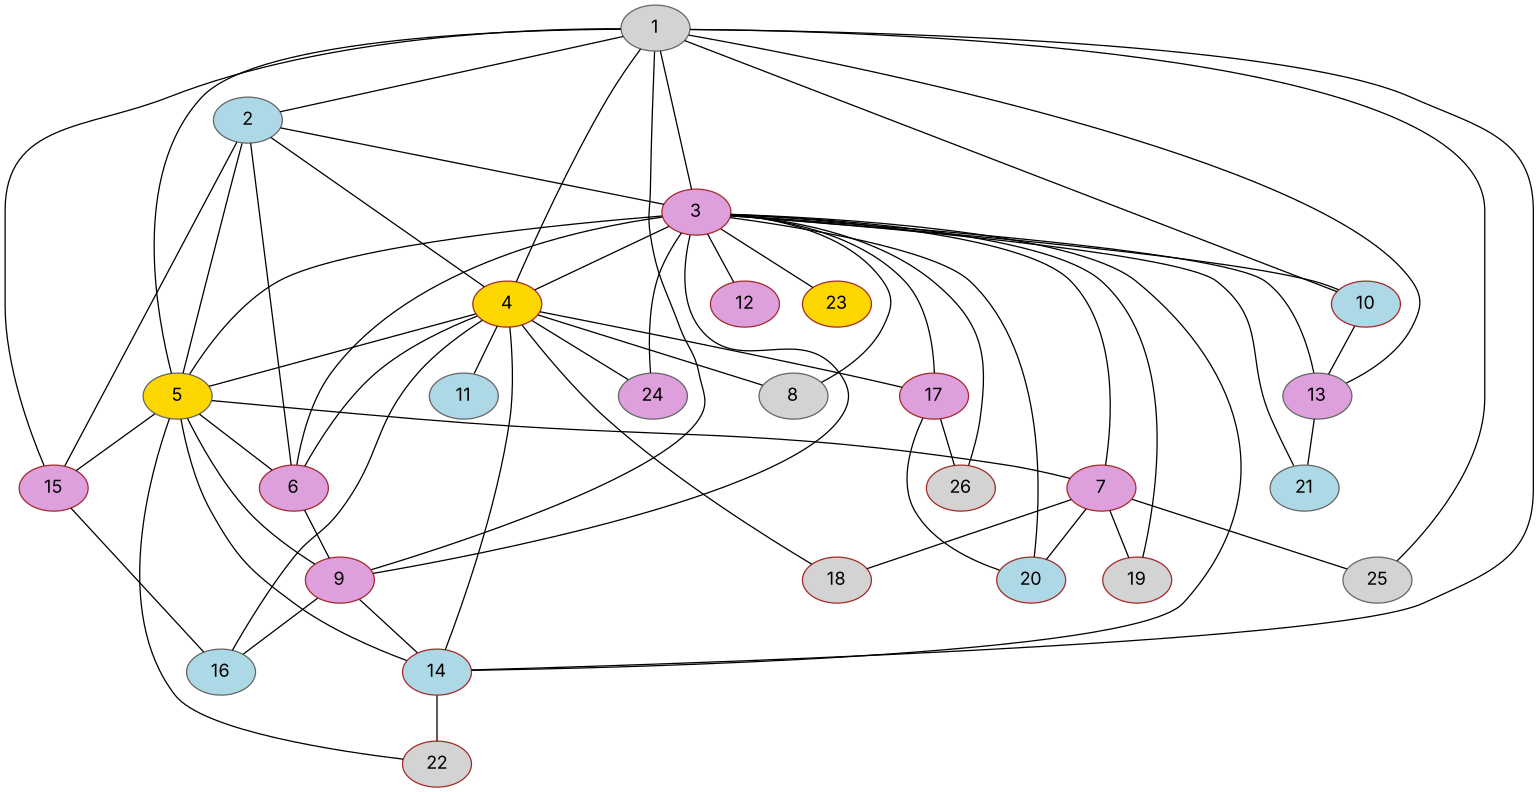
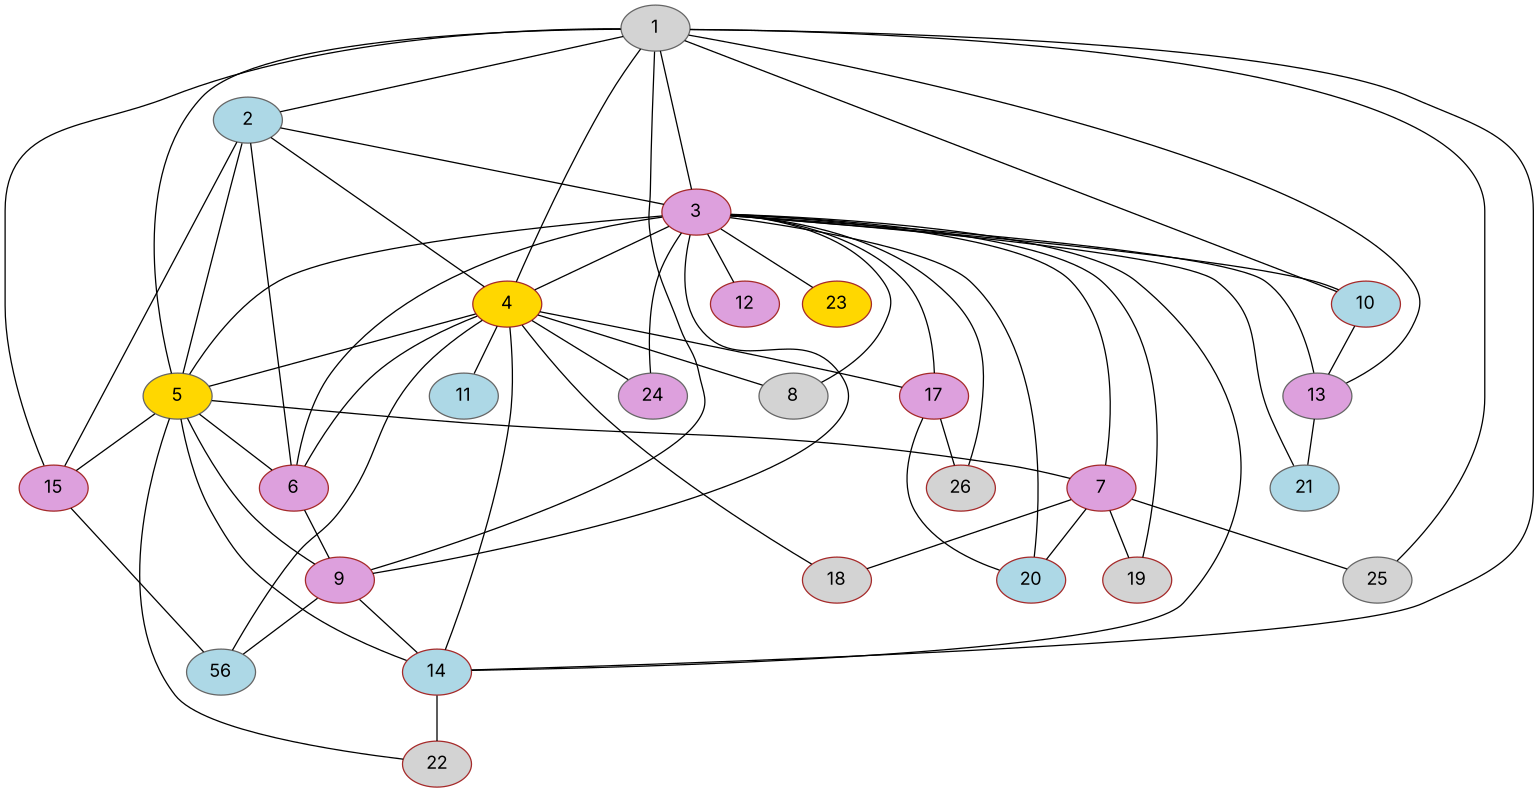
node "16": label "16" -> "56"
